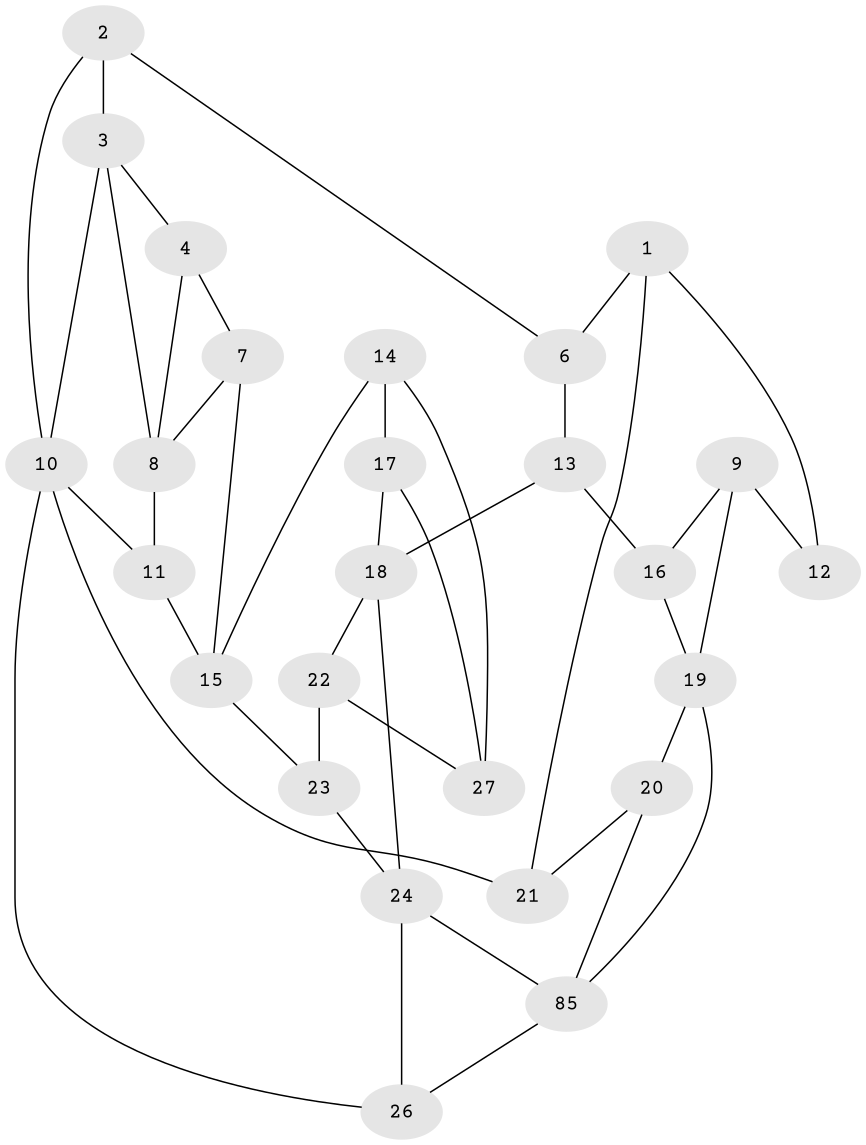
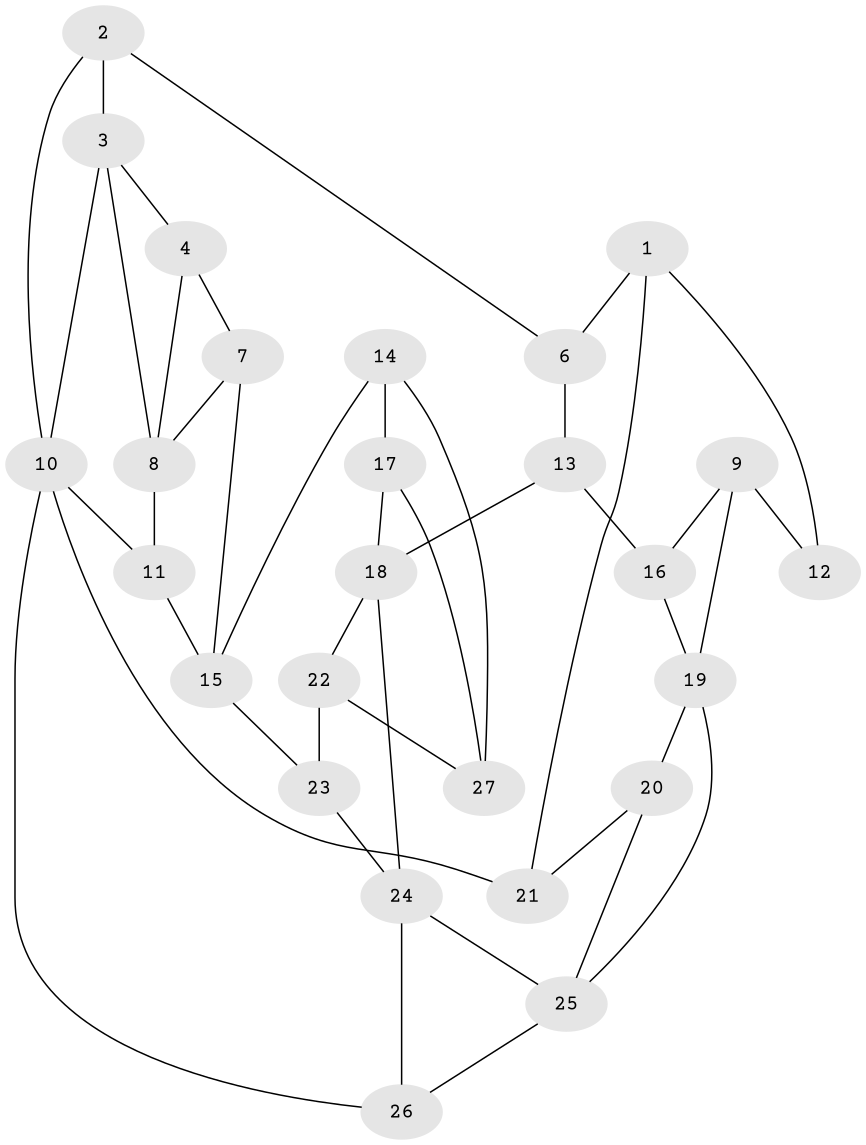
node "85": label "85" -> "25"
